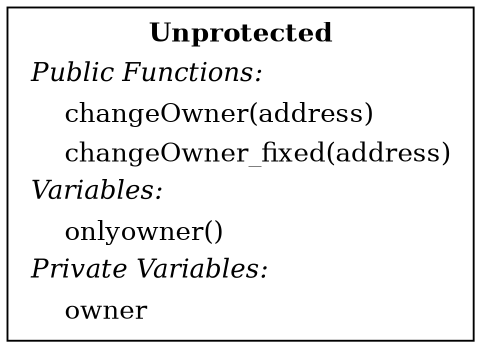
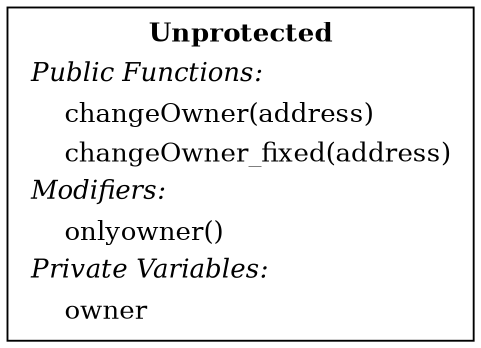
node "Unprotected": text "Variables:" -> "Modifiers:"
